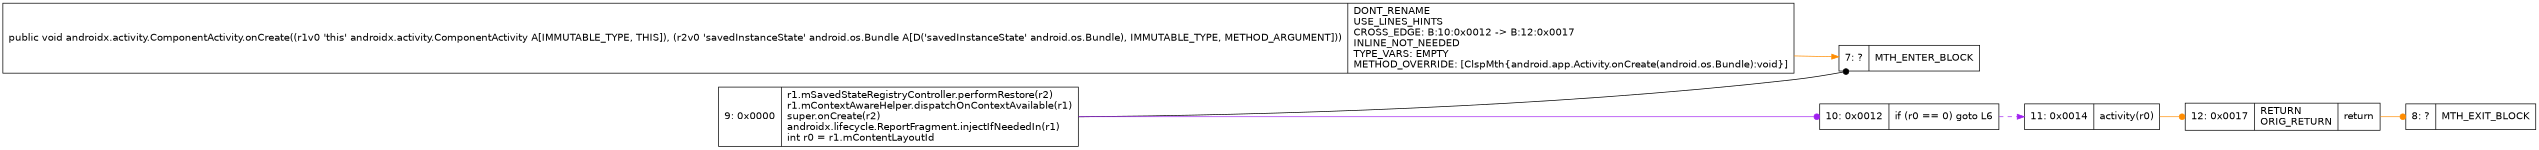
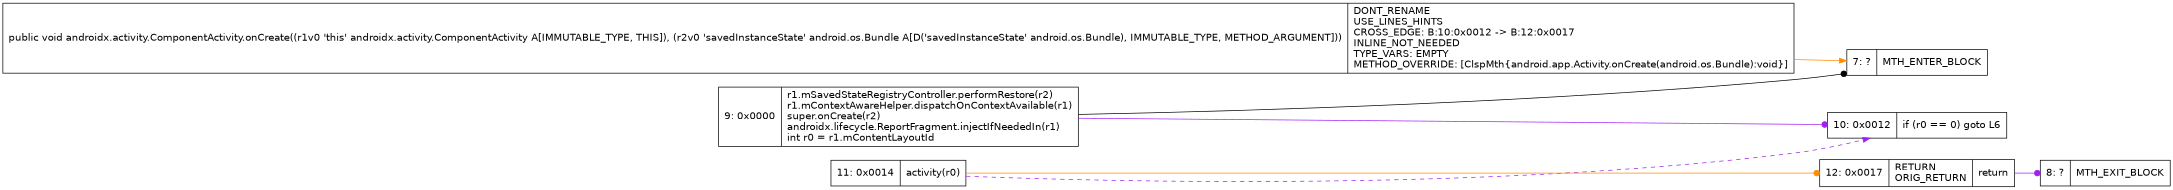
edge "10: 0x0012" -> "11: 0x0014": reversed
edge "12: 0x0017" -> "8: ?": color darkorange -> purple
